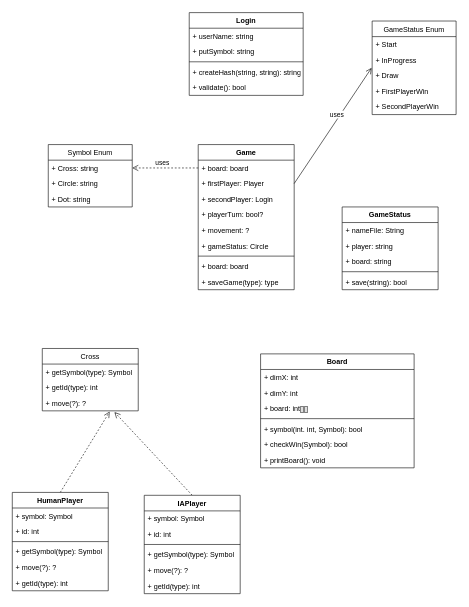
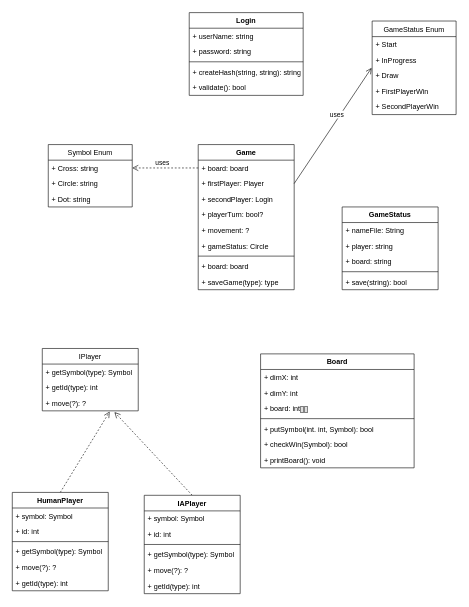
node "+ putSymbol: string": label "+ putSymbol: string" -> "+ password: string"
node "Cross": label "Cross" -> "IPlayer"
node "+ symbol(int. int, Symbol): bool": label "+ symbol(int. int, Symbol): bool" -> "+ putSymbol(int. int, Symbol): bool"
